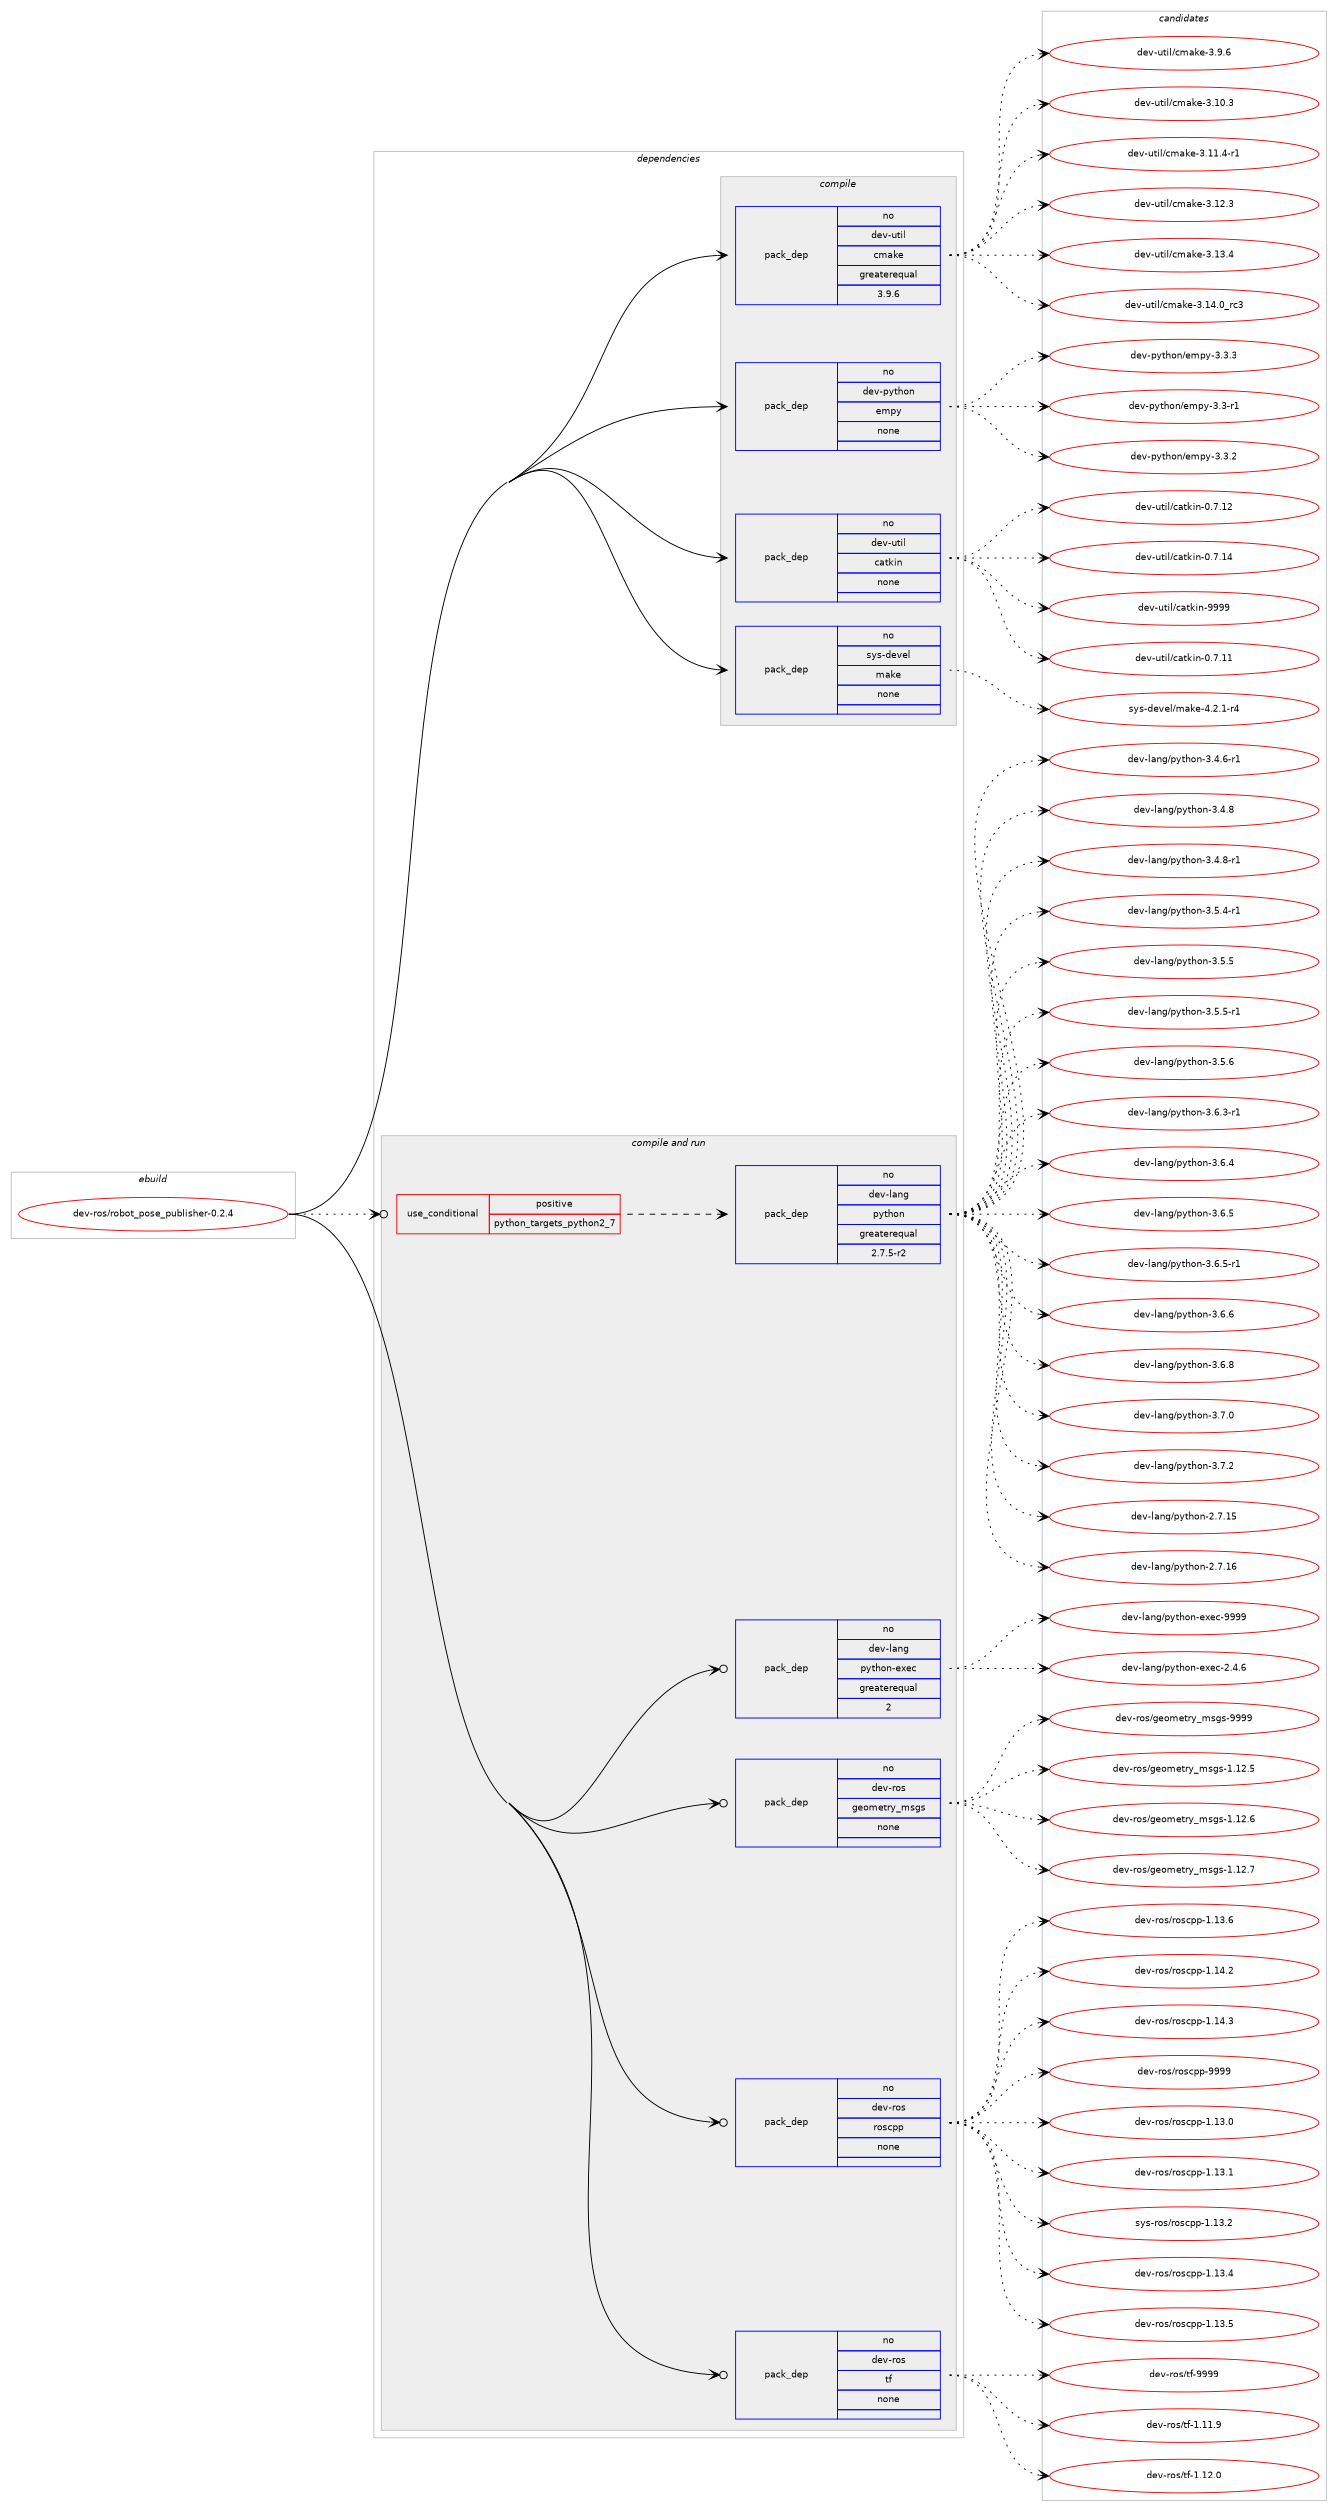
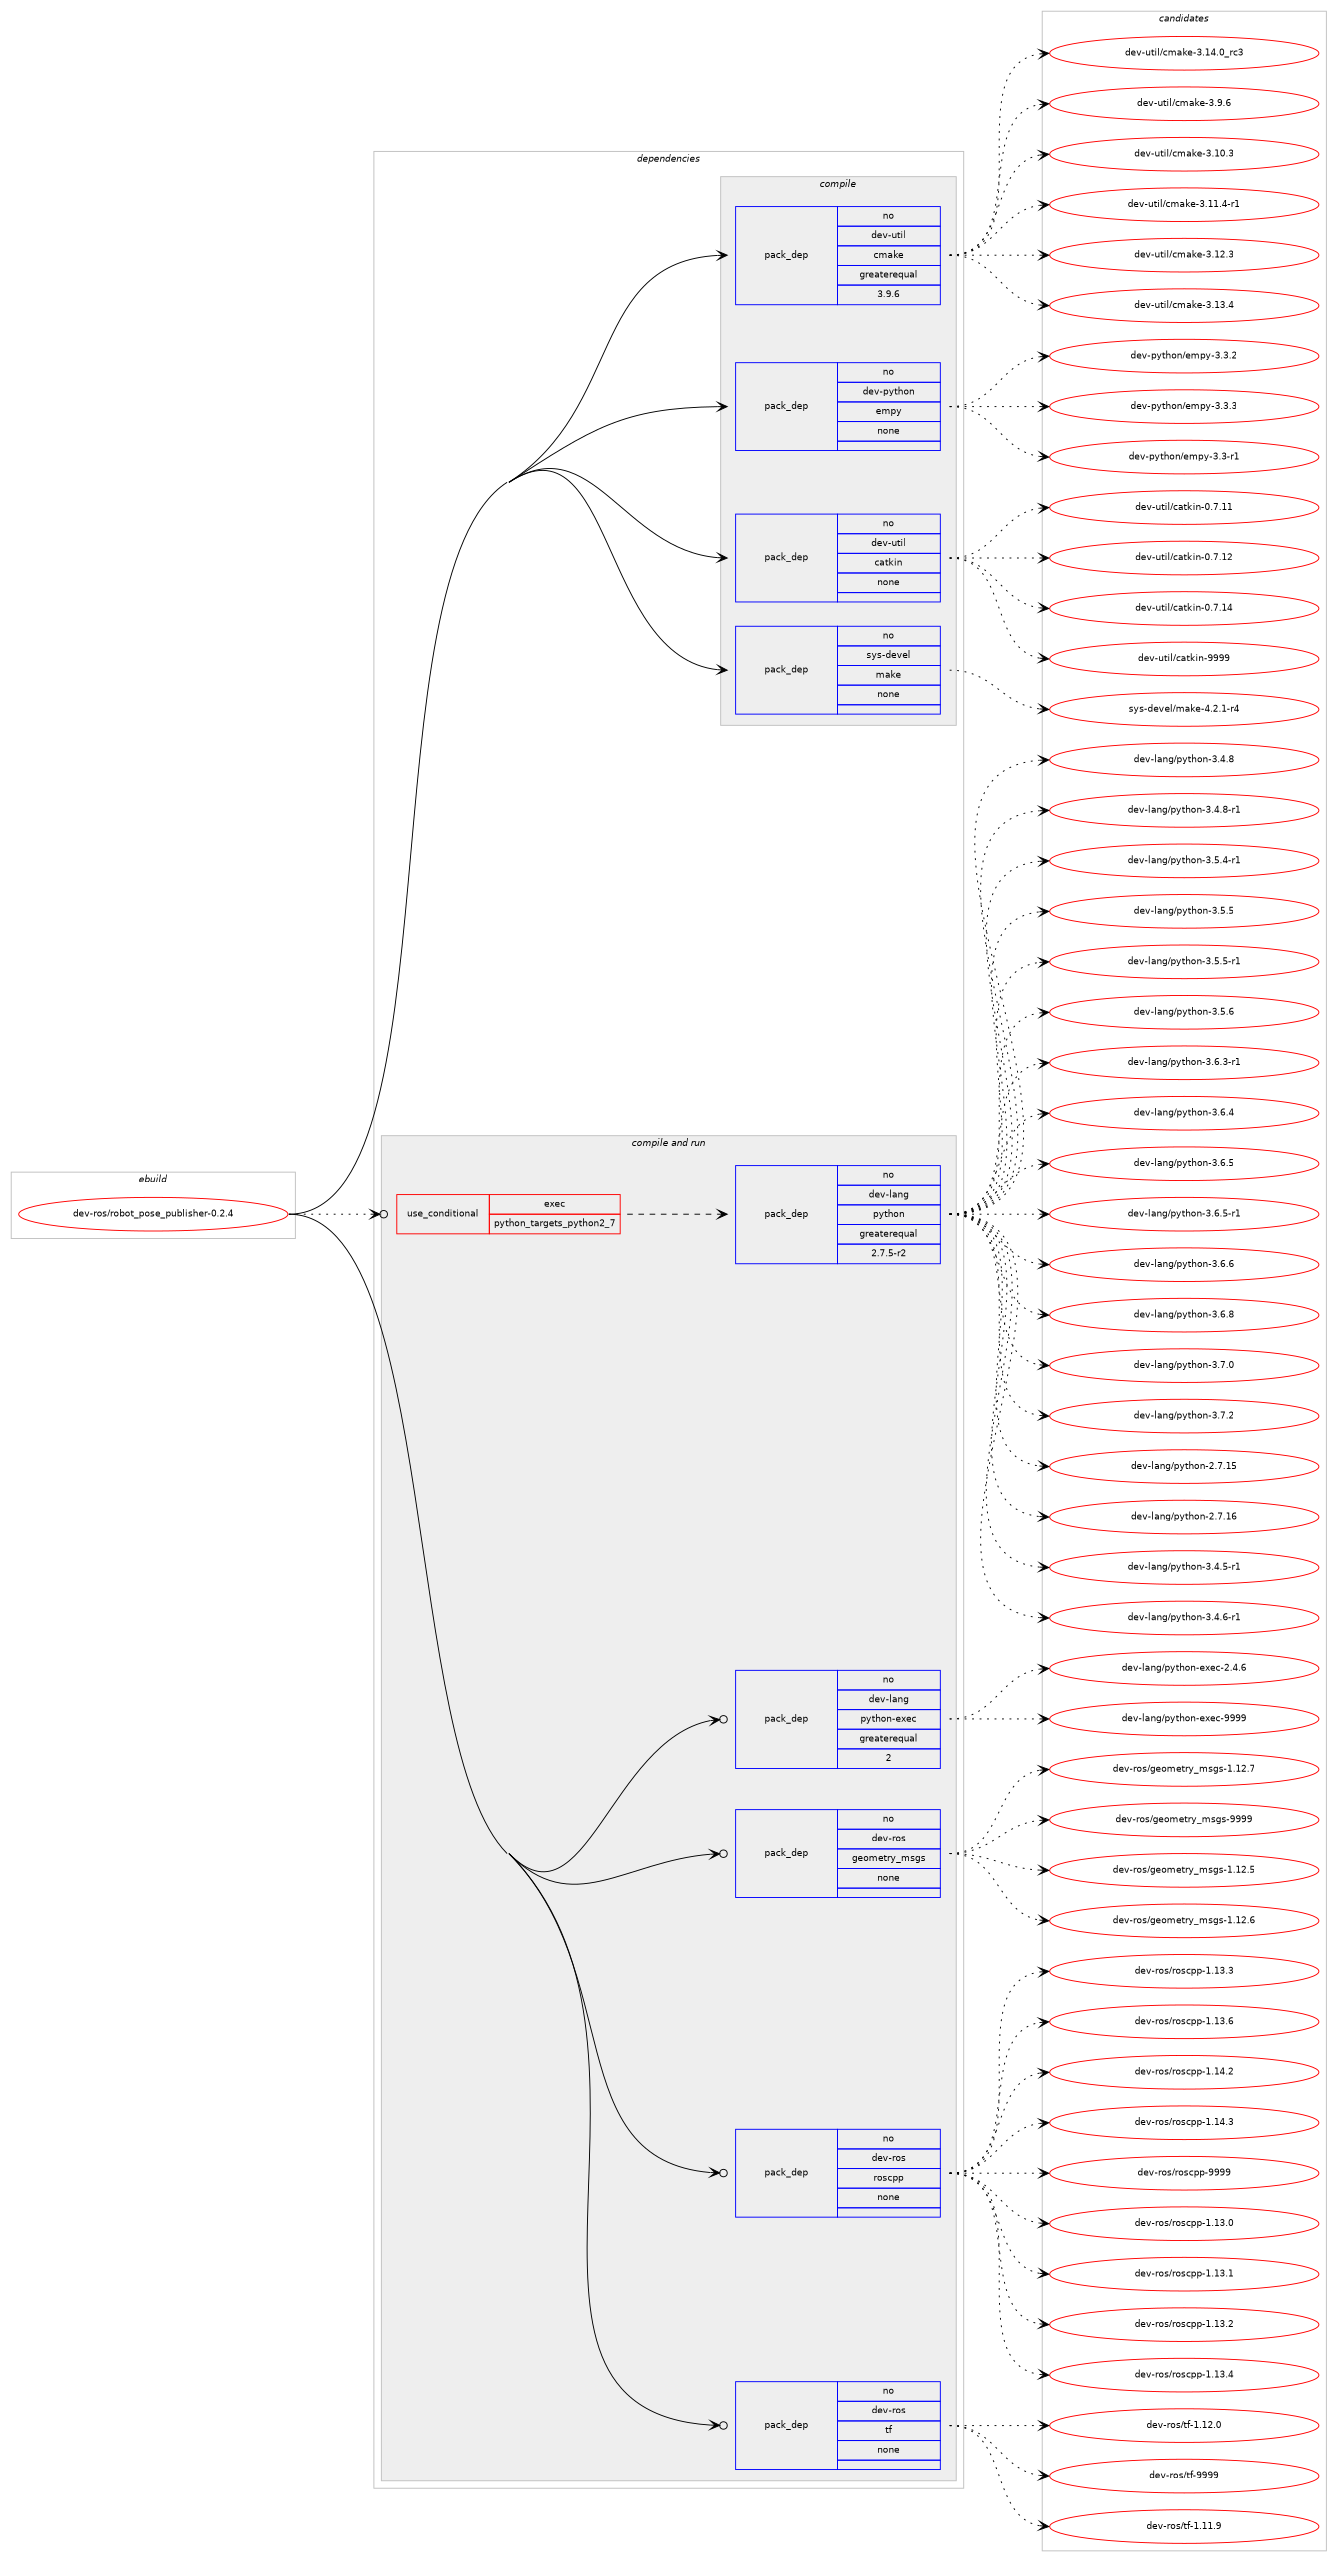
node "use_conditional": text "positive" -> "exec"
node "dev-lang/python-3.4.5-r1": added
node "sys-ros/roscpp-1.13.2": label "sys-ros/roscpp-1.13.2" -> "dev-ros/roscpp-1.13.2"
node "dev-ros/roscpp-1.13.5": label "dev-ros/roscpp-1.13.5" -> "dev-ros/roscpp-1.13.3"
